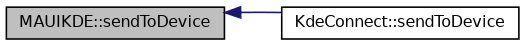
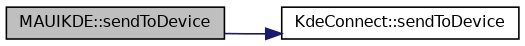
edge "KdeConnect::sendToDevice" -> "MAUIKDE::sendToDevice": reversed
